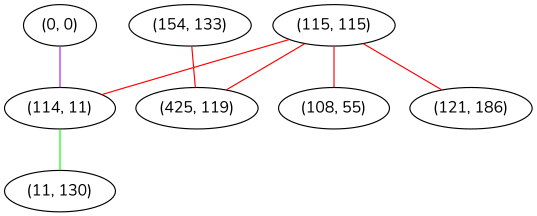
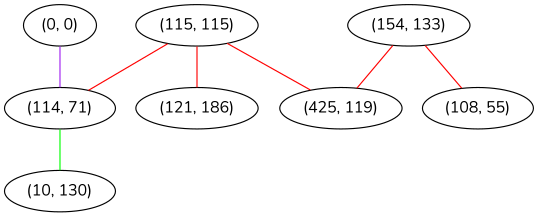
edge "(115, 115)" -- "(108, 55)": now "(154, 133)" -- "(108, 55)"
node "(114, 11)": label "(114, 11)" -> "(114, 71)"
node "(11, 130)": label "(11, 130)" -> "(10, 130)"
